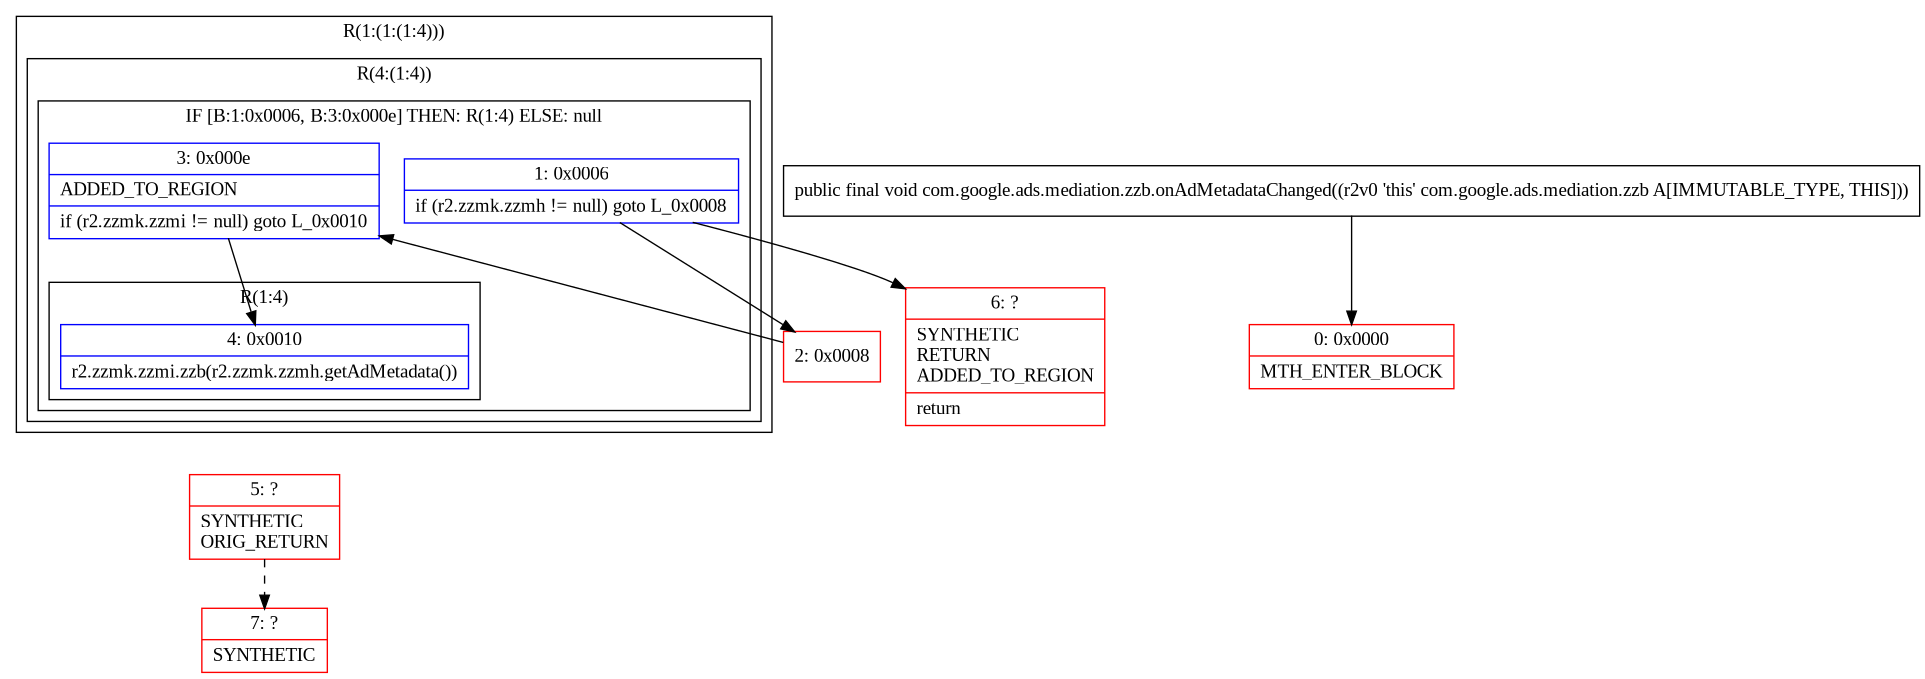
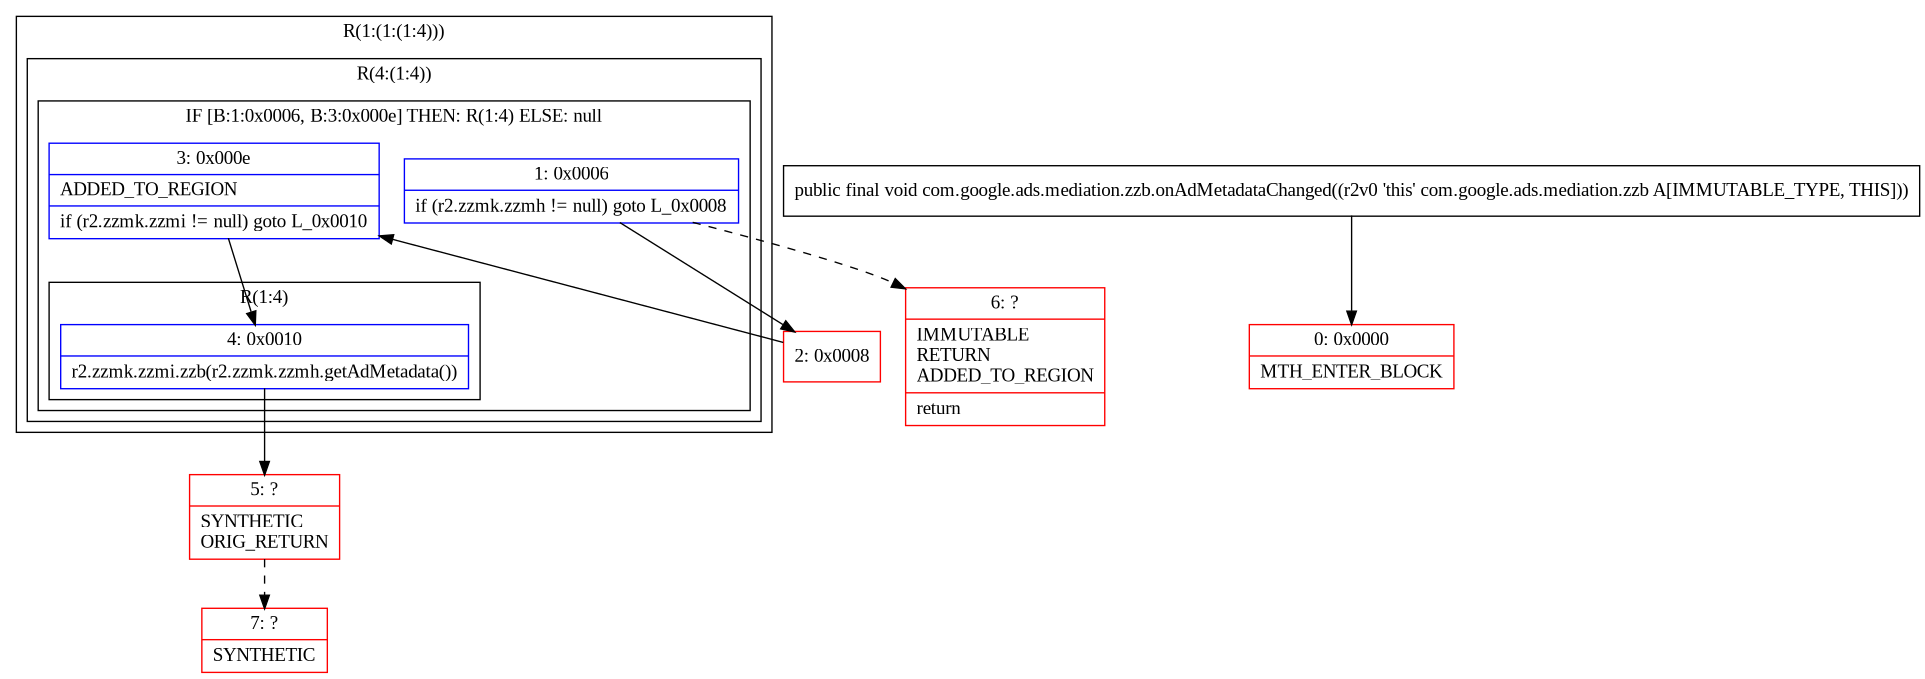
edge "1: 0x0006" -> "6: ?": style solid -> dashed
node "6: ?": text "SYNTHETIC" -> "IMMUTABLE"
edge "4: 0x0010" -> "5: ?": added
